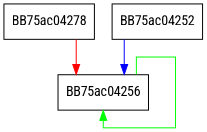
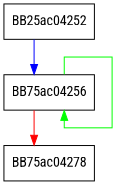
node "BB75ac04252": label "BB75ac04252" -> "BB25ac04252"
edge "BB75ac04278" -> "BB75ac04256": reversed
